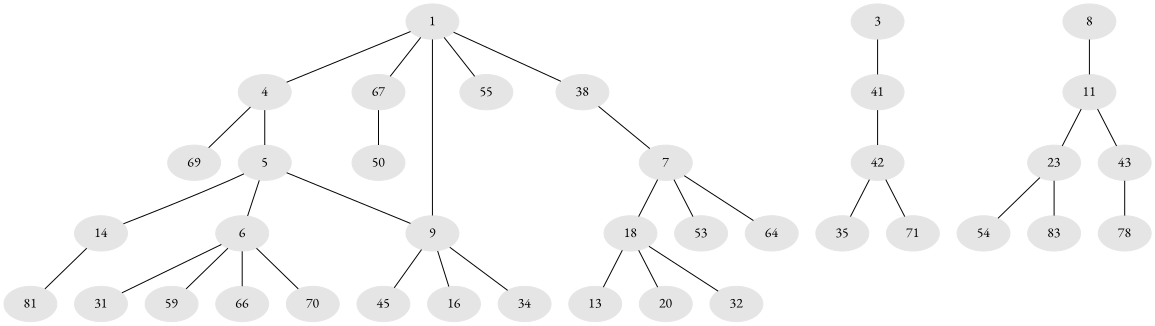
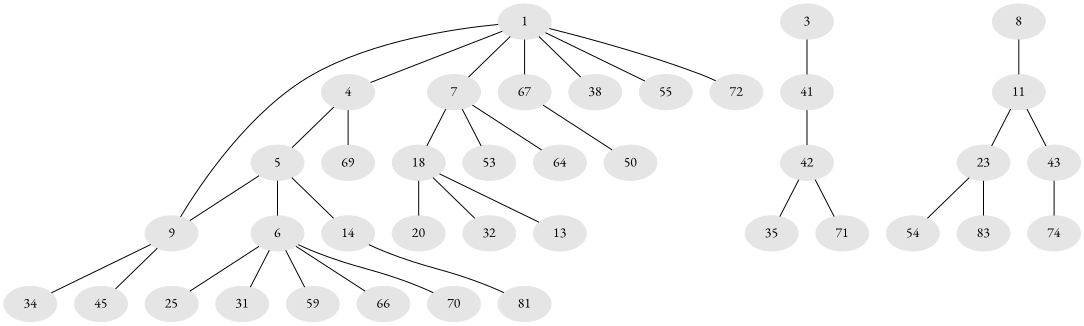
node "72": added
edge "38" -- "7": now "1" -- "7"
node "78": label "78" -> "74"
node "25": added
node "16": removed
